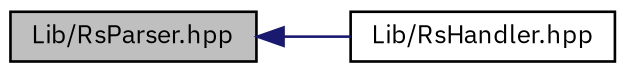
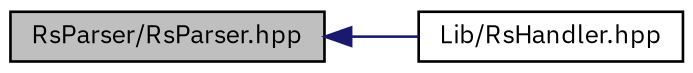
node "Lib/RsParser.hpp": label "Lib/RsParser.hpp" -> "RsParser/RsParser.hpp"
